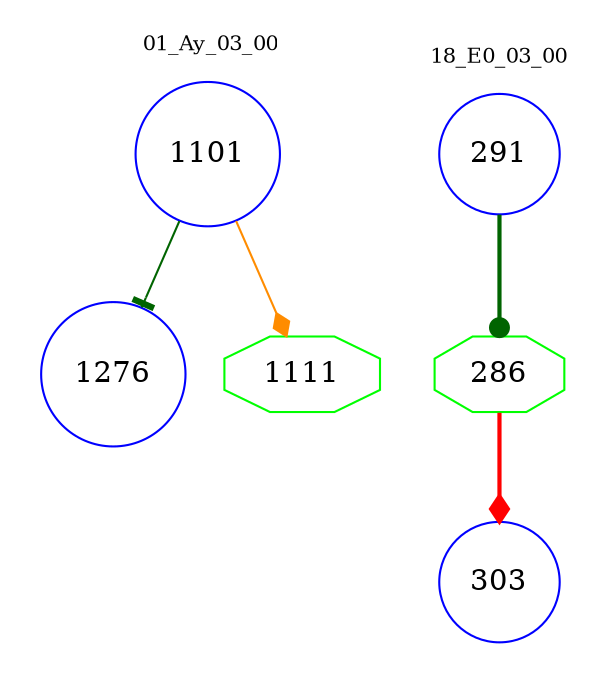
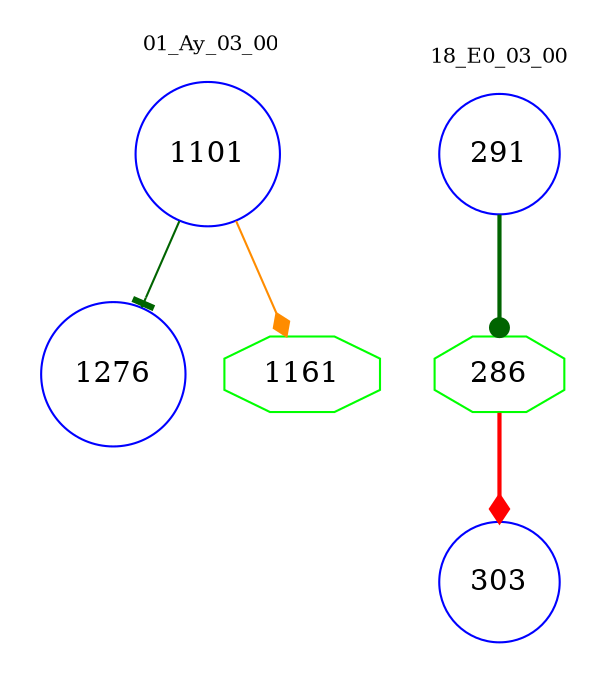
node "1111": label "1111" -> "1161"
